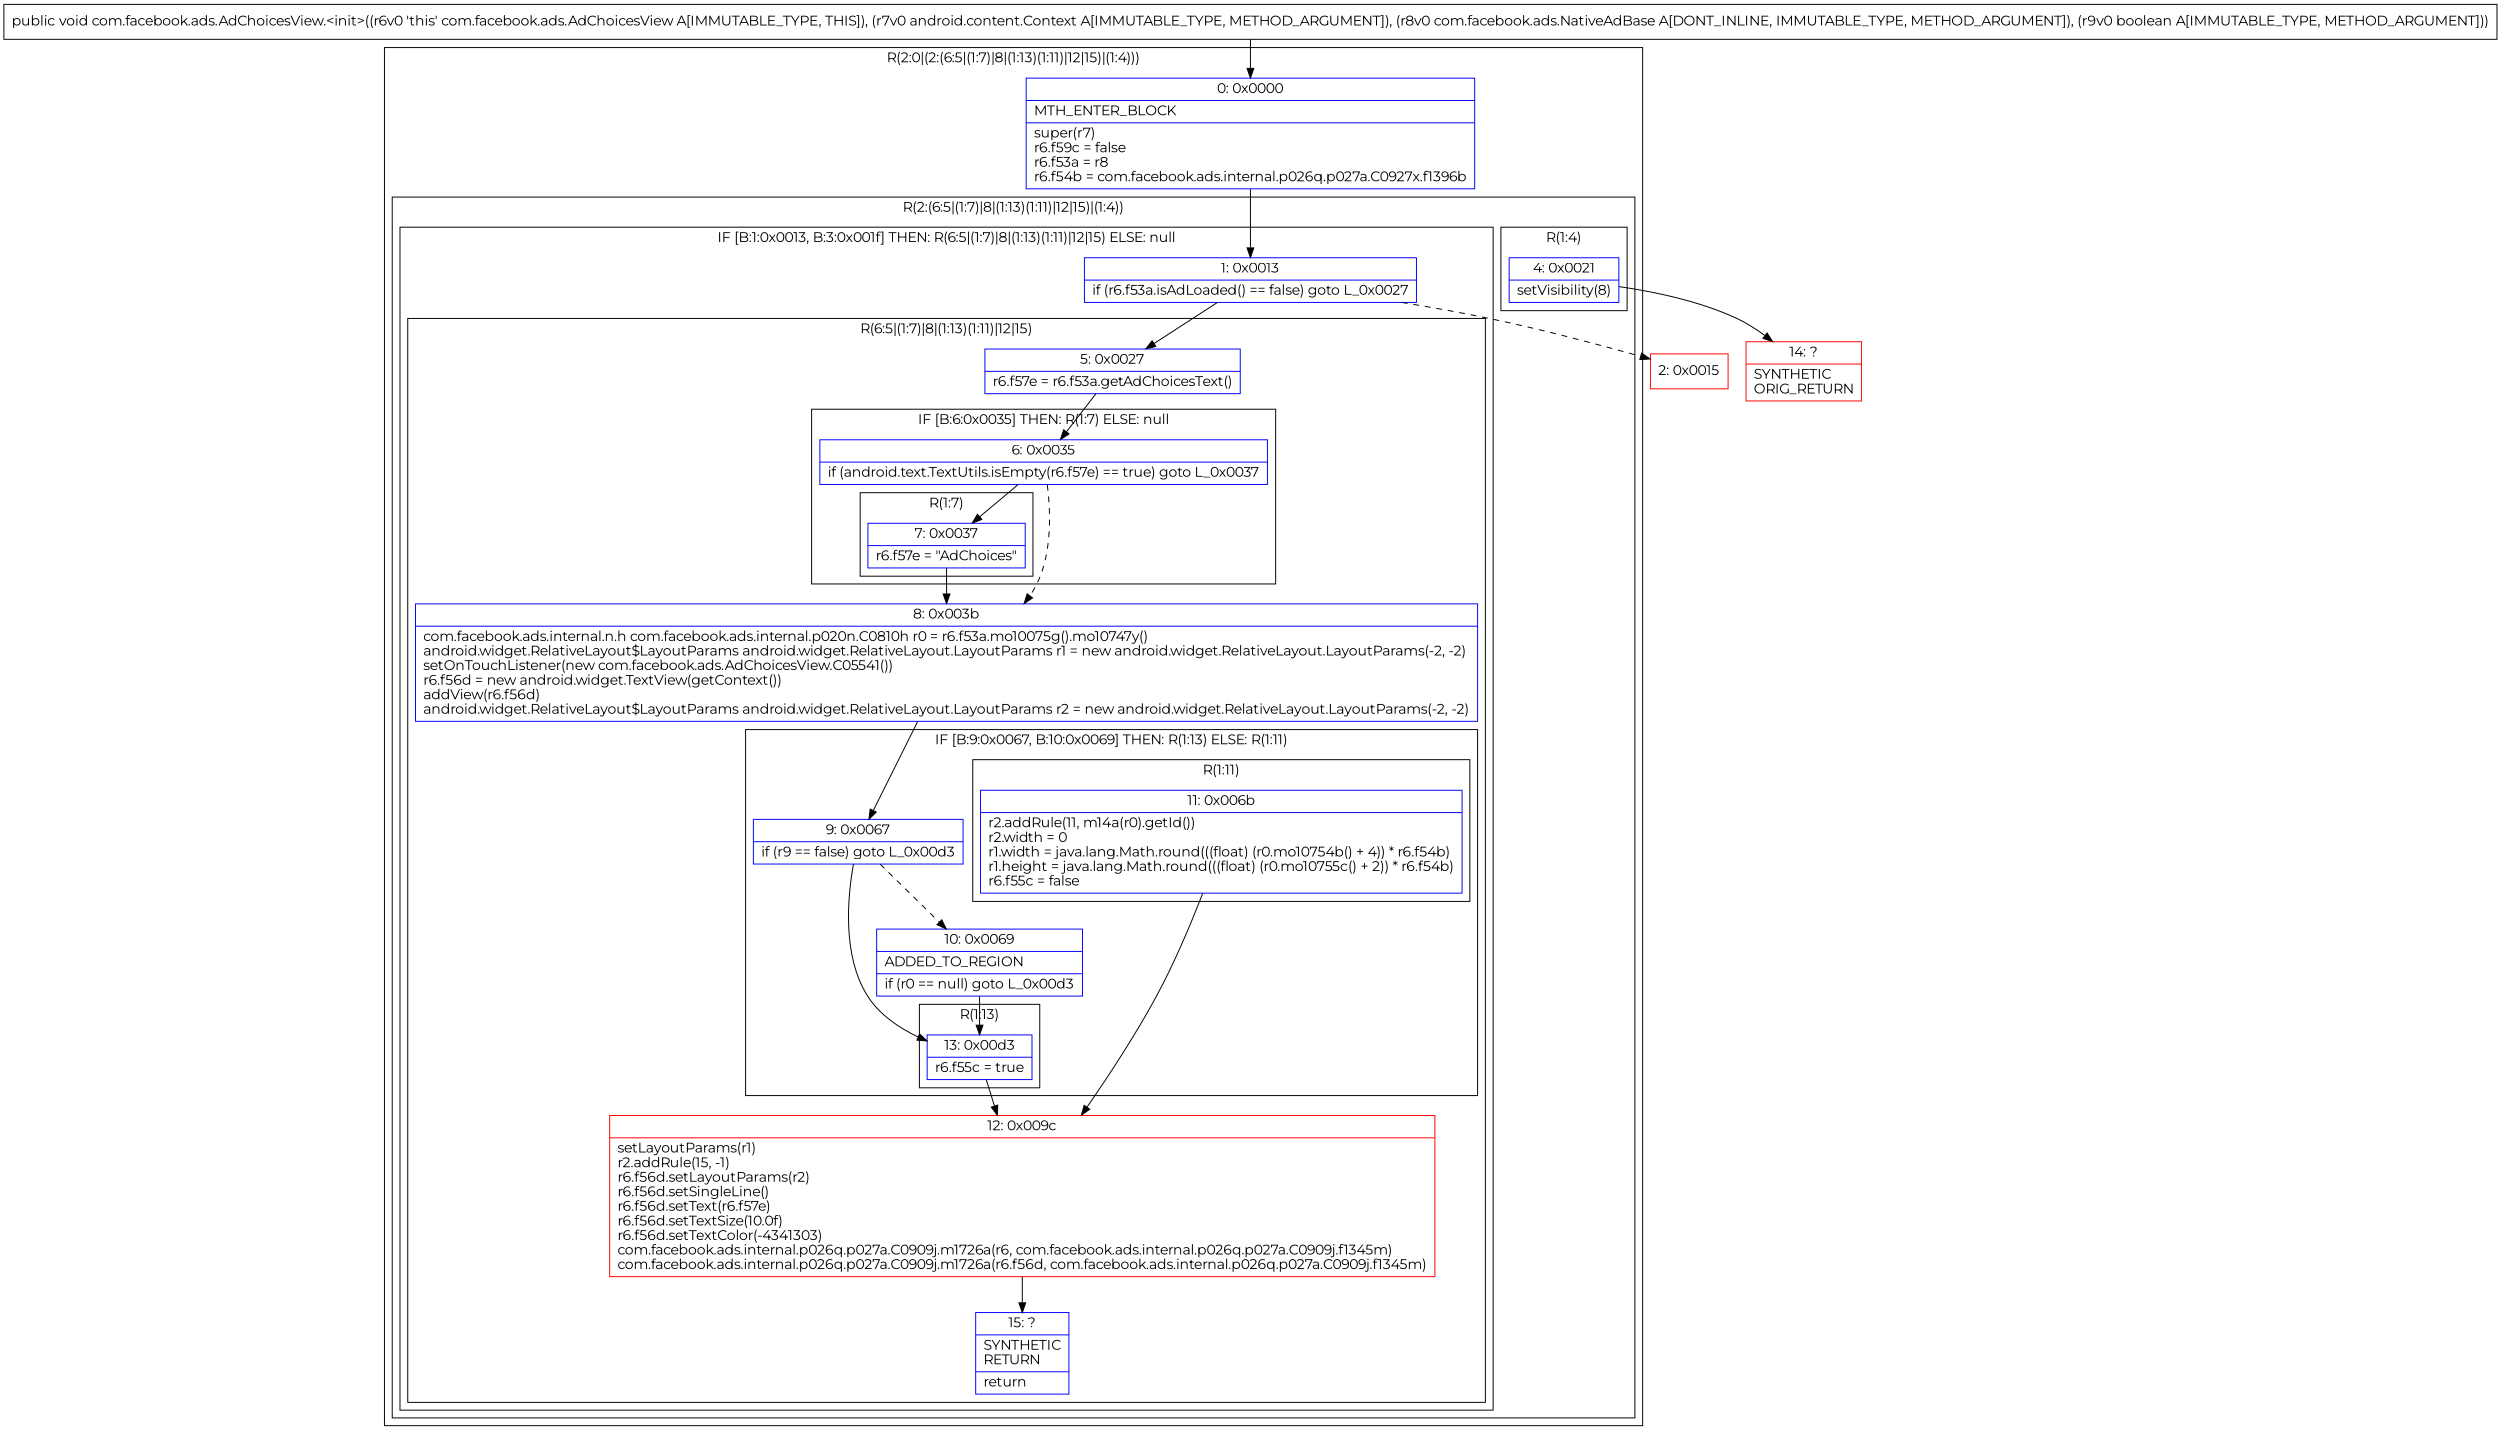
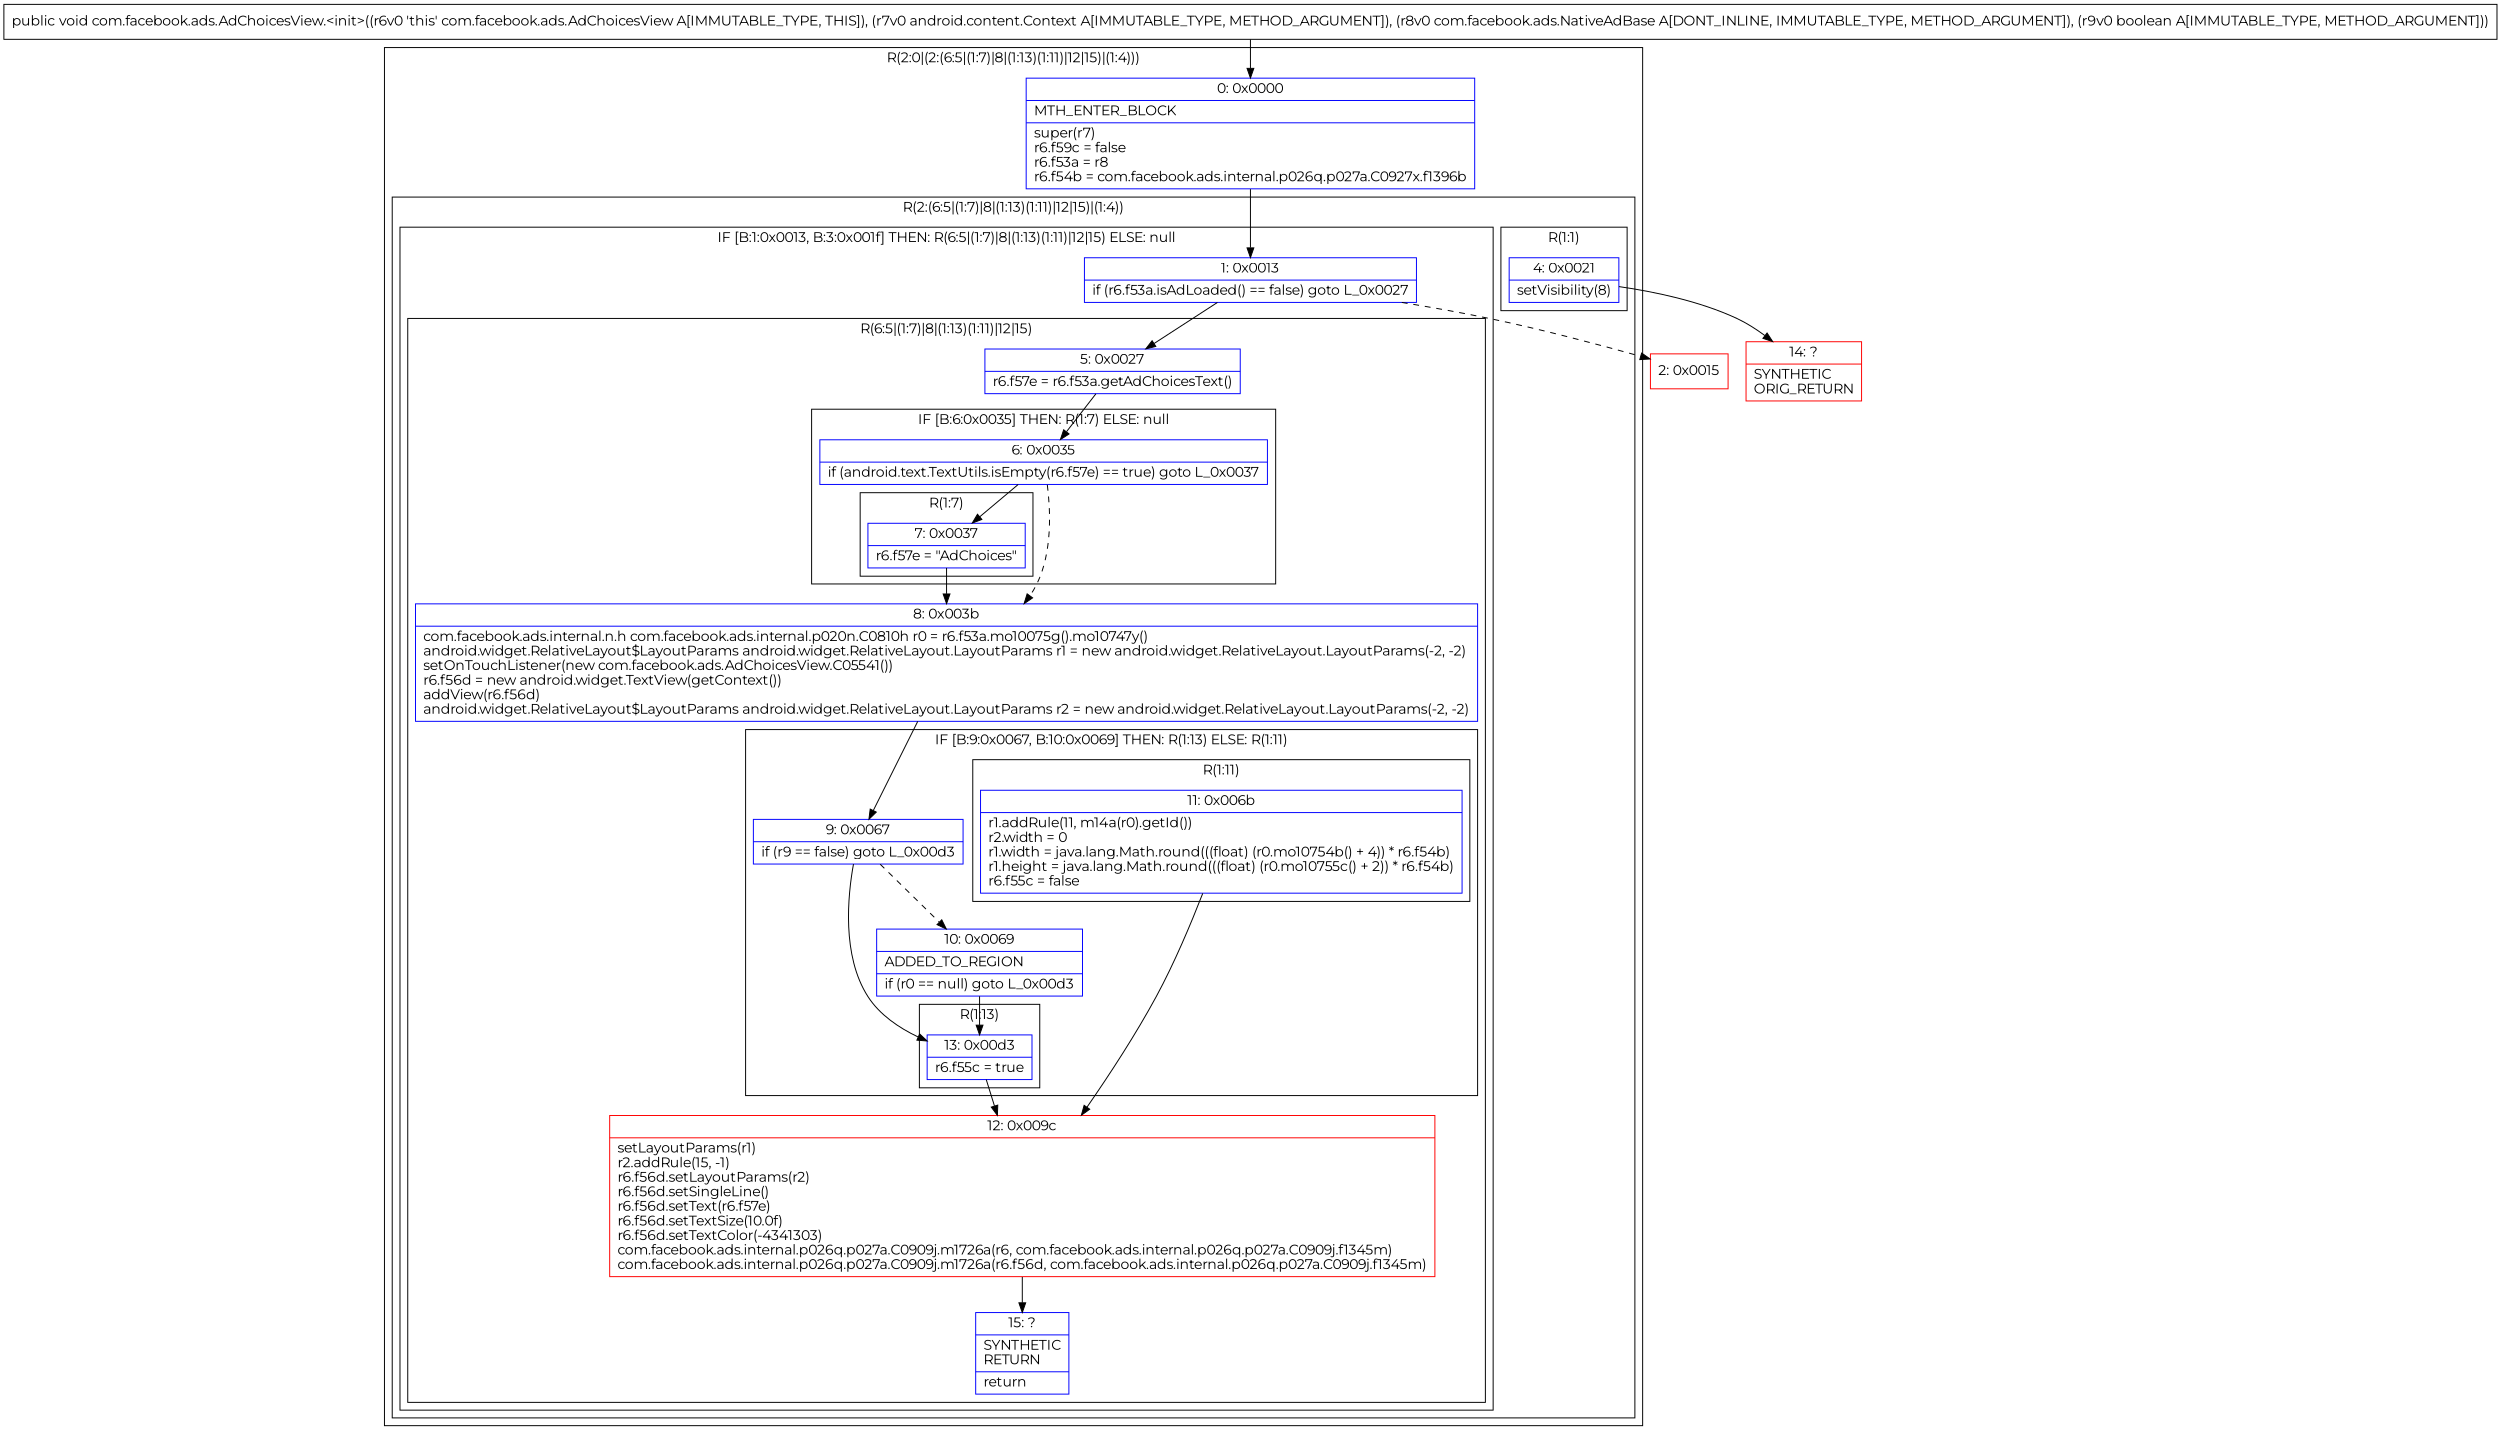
cluster "R(1:4)": label "R(1:4)" -> "R(1:1)"
node "11: 0x006b": text "r2.addRule(11, m14a(r0).getId())" -> "r1.addRule(11, m14a(r0).getId())"
